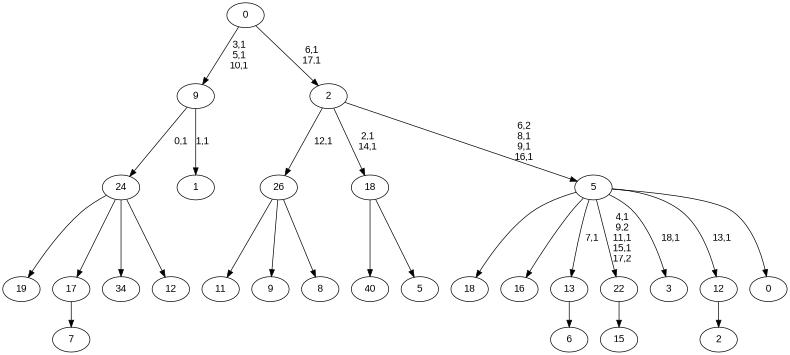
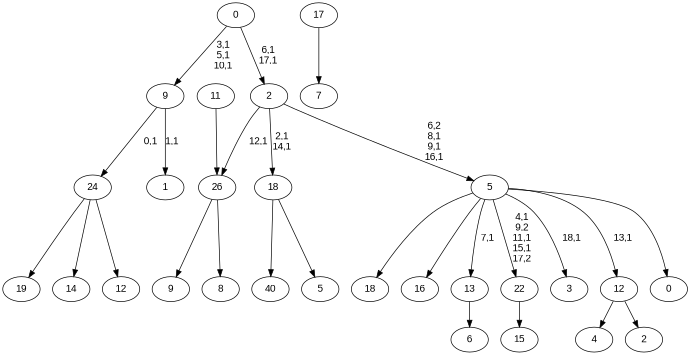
edge "24" -> "17": removed
edge "26" -> "11": reversed
node "34": label "34" -> "14"
node "4": added
